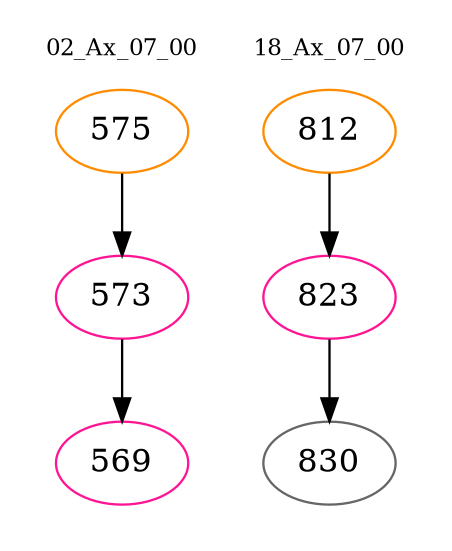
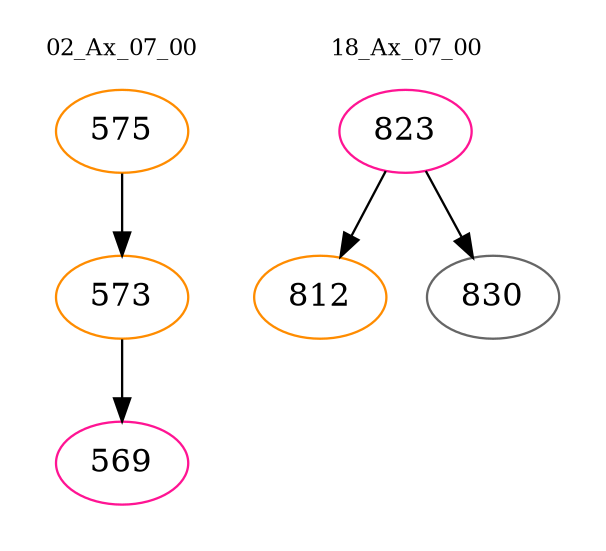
edge "812" -> "823": reversed
node "573": color deeppink -> darkorange
